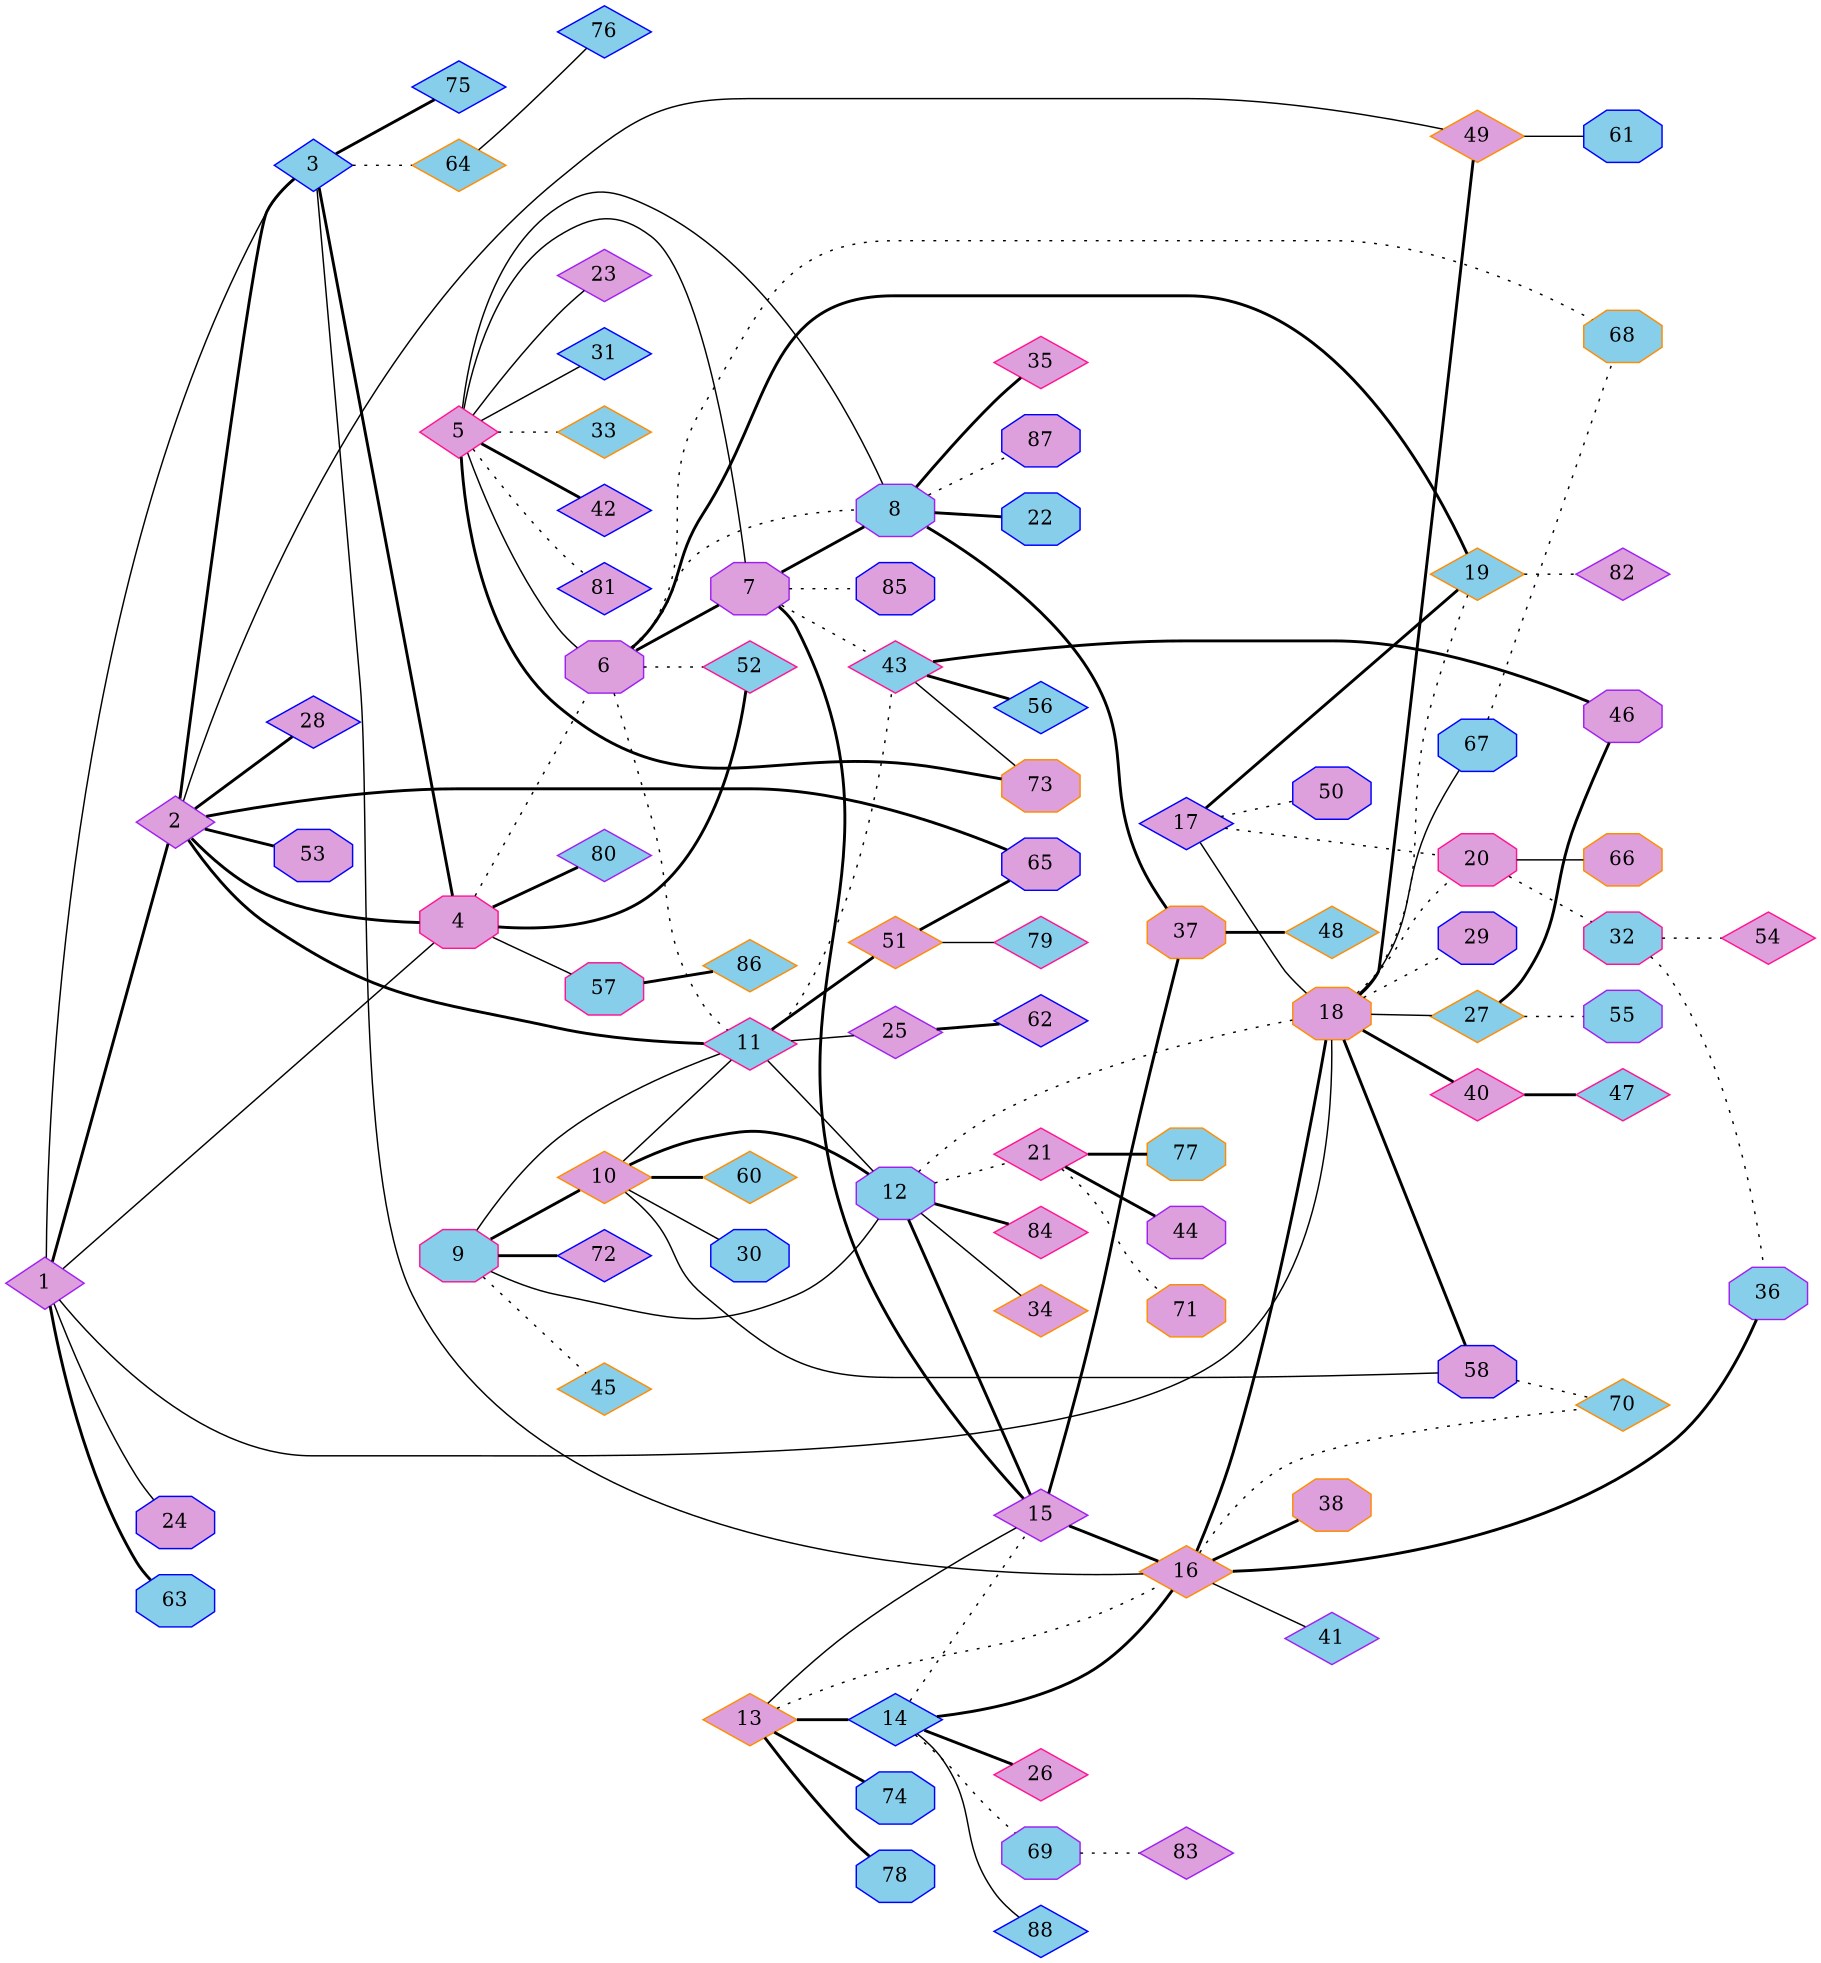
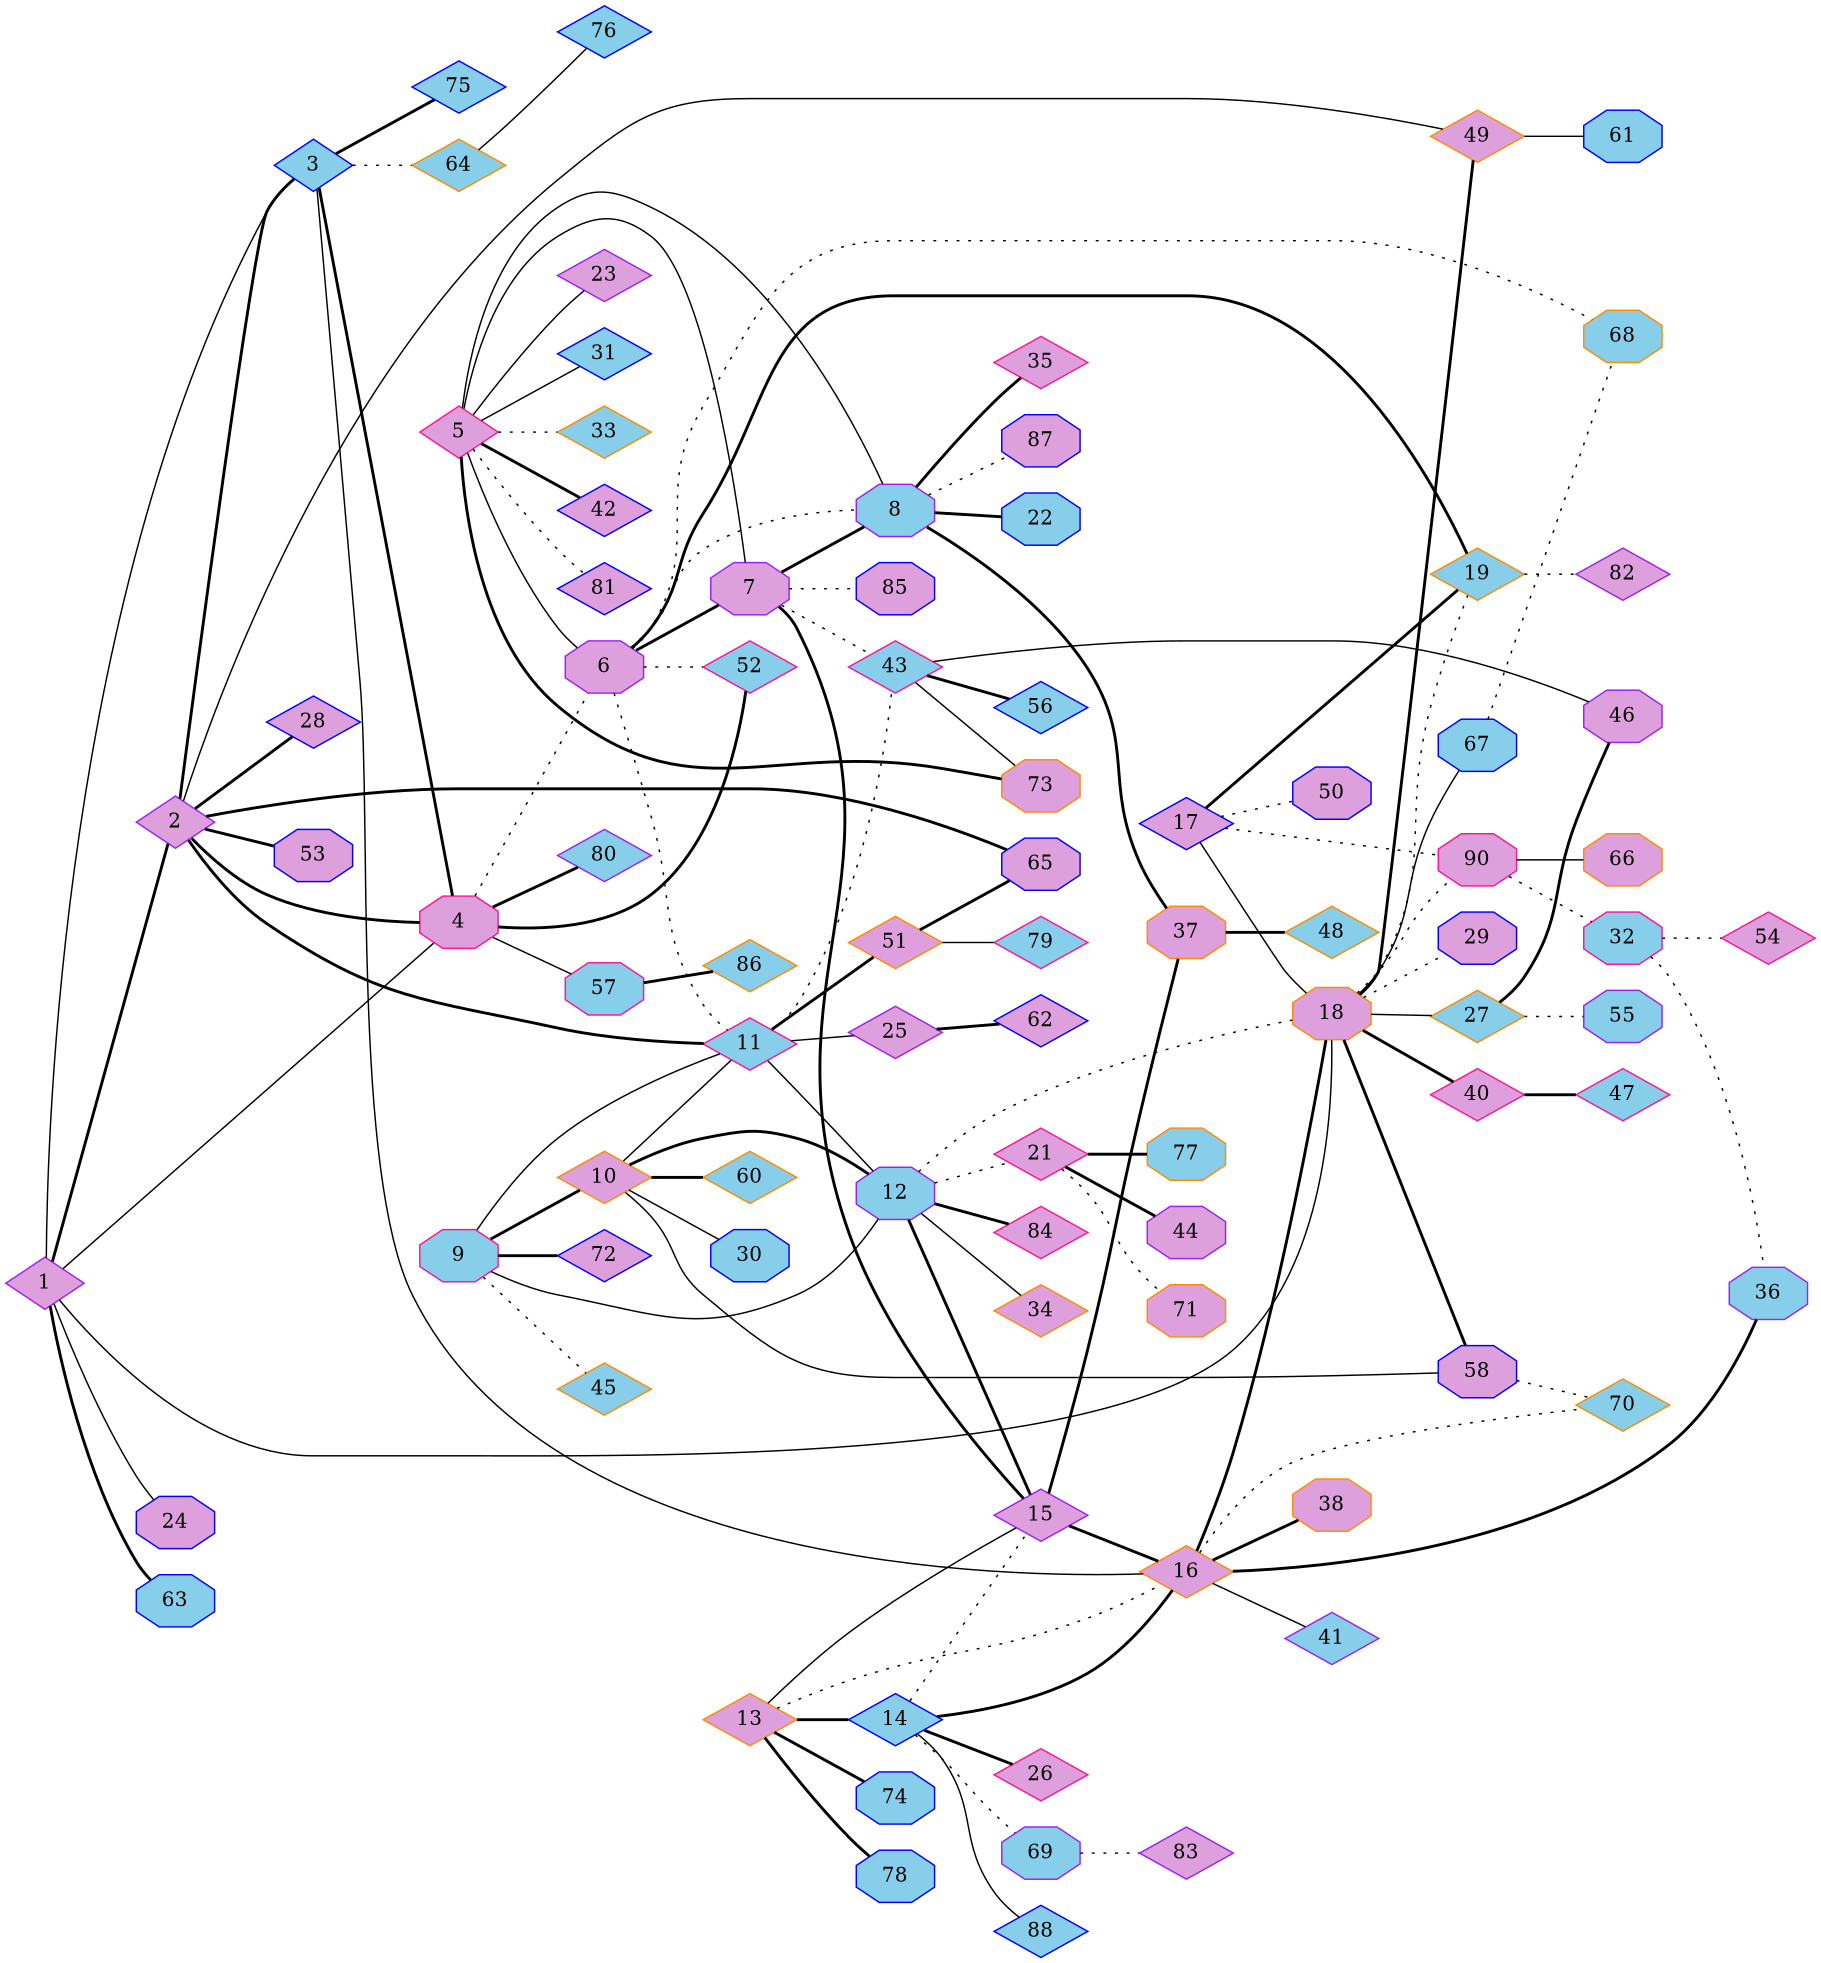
edge "43" -- "46": style bold -> solid
node "20": label "20" -> "90"
